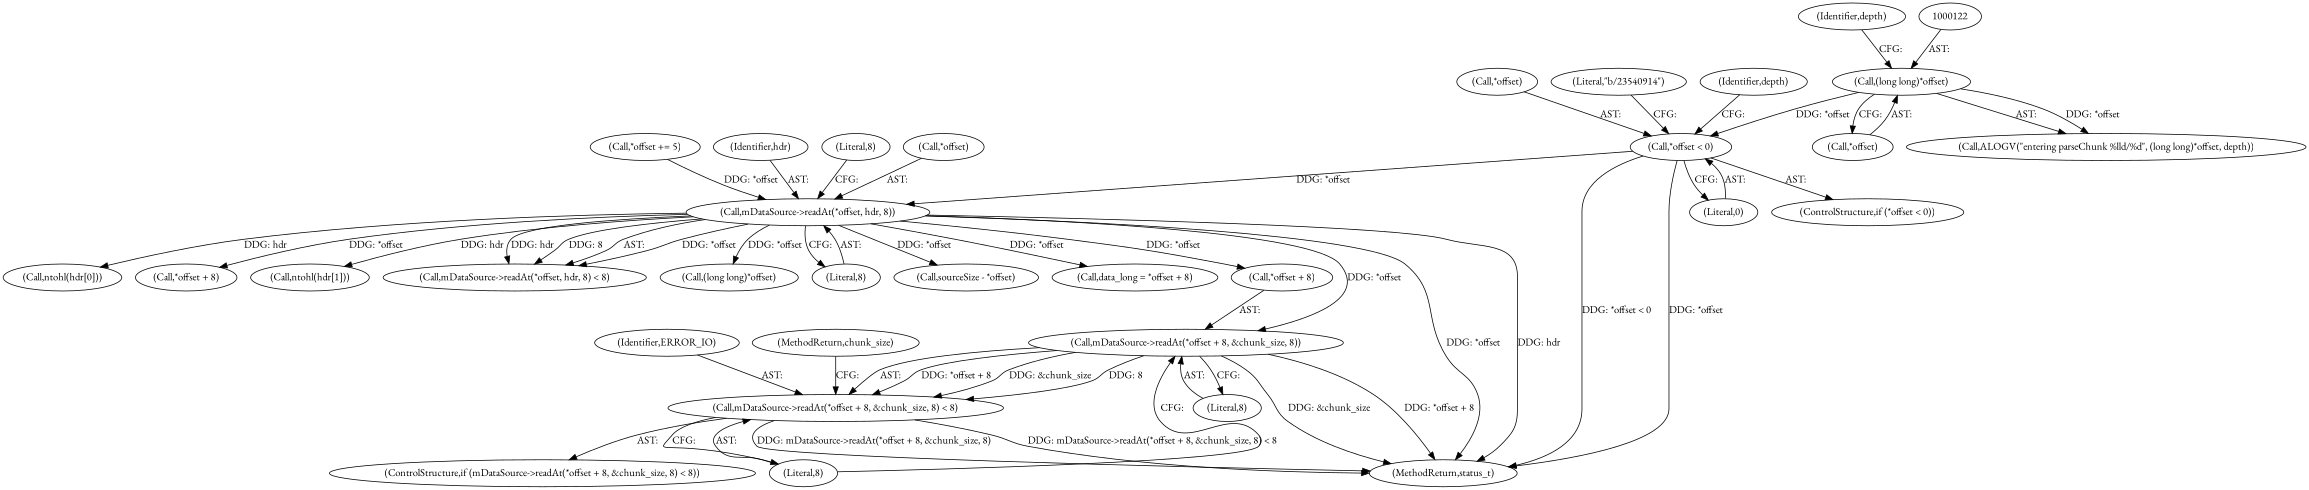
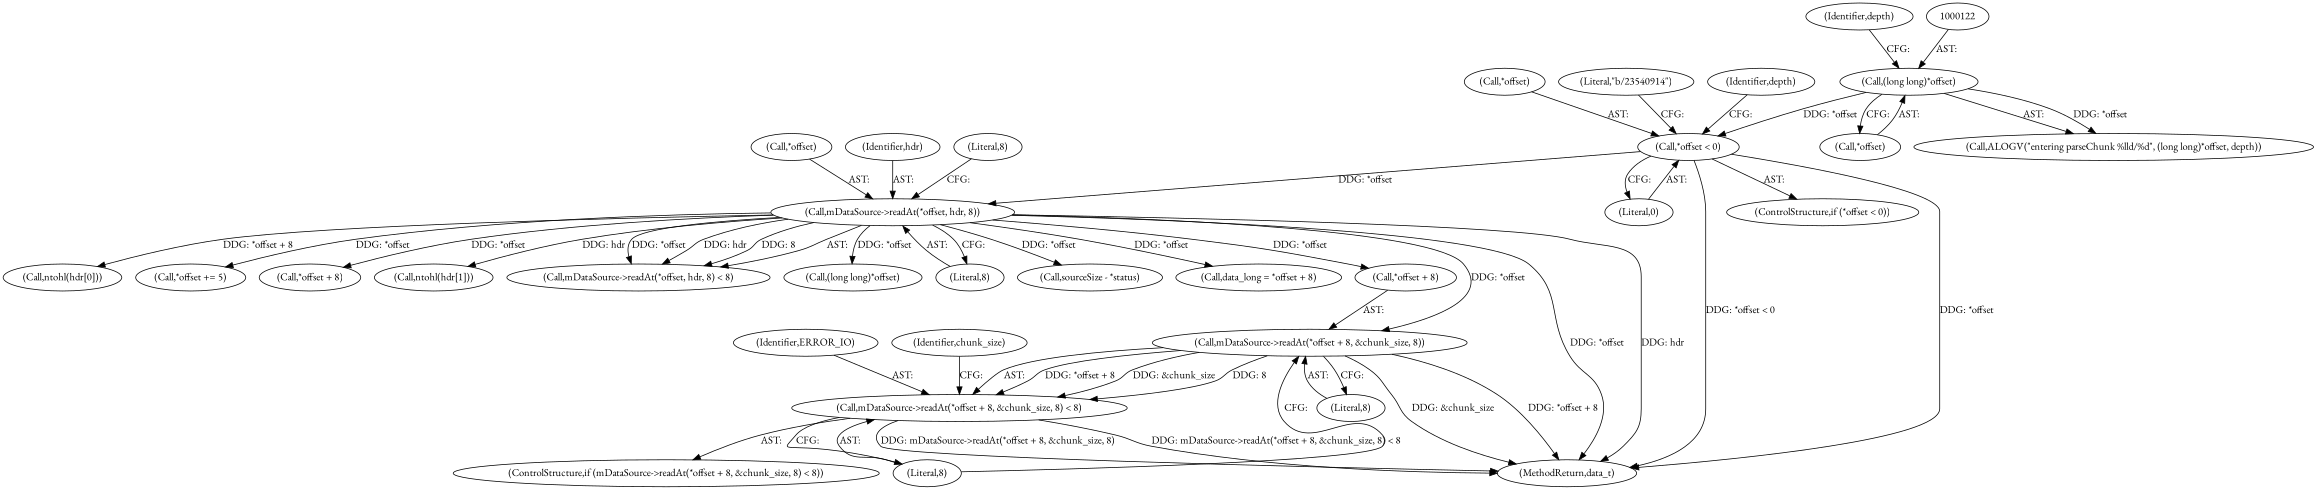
edge "(Call,*offset += 5)" -> "(Call,mDataSource->readAt(*offset, hdr, 8))": reversed
edge "(Call,mDataSource->readAt(*offset, hdr, 8))" -> "(Call,ntohl(hdr[0]))": label "DDG: hdr" -> "DDG: *offset + 8"
node "(Call,sourceSize - *offset)": label "(Call,sourceSize - *offset)" -> "(Call,sourceSize - *status)"
node "(MethodReturn,chunk_size)": label "(MethodReturn,chunk_size)" -> "(Identifier,chunk_size)"
node "(MethodReturn,status_t)": label "(MethodReturn,status_t)" -> "(MethodReturn,data_t)"
